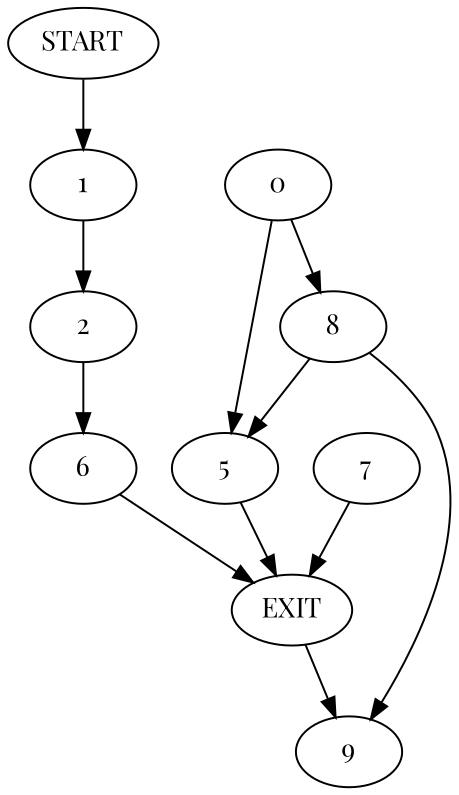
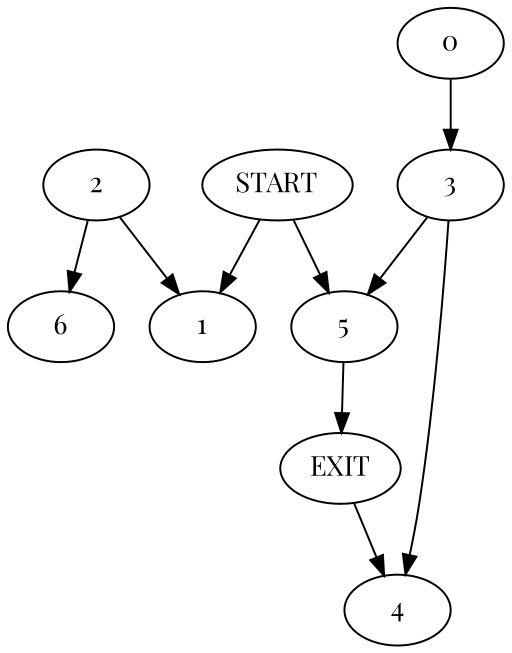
edge "1" -> "2": reversed
edge "0" -> "5": now "START" -> "5"
node "8": label "8" -> "3"
node "7": removed
edge "6" -> "EXIT": removed
node "9": label "9" -> "4"
